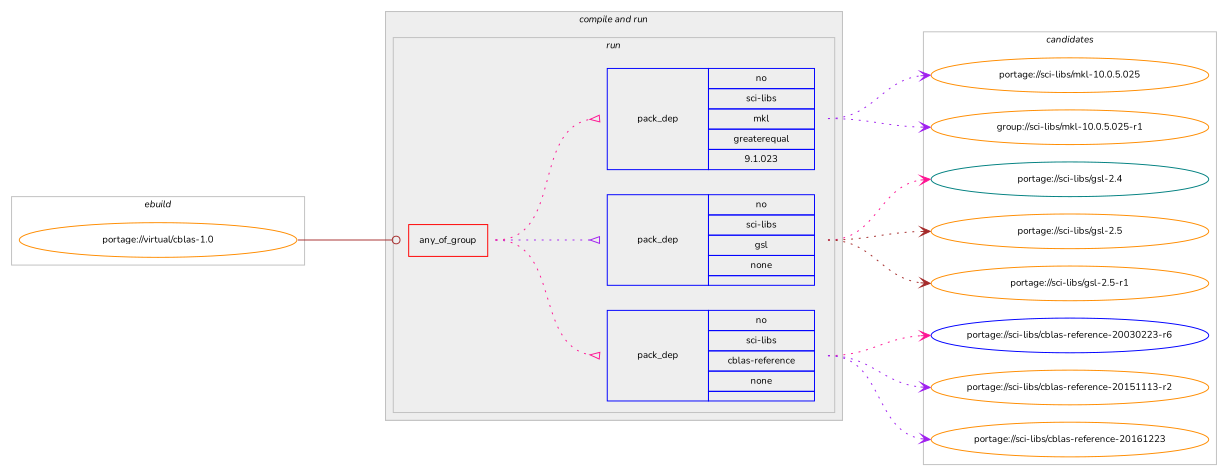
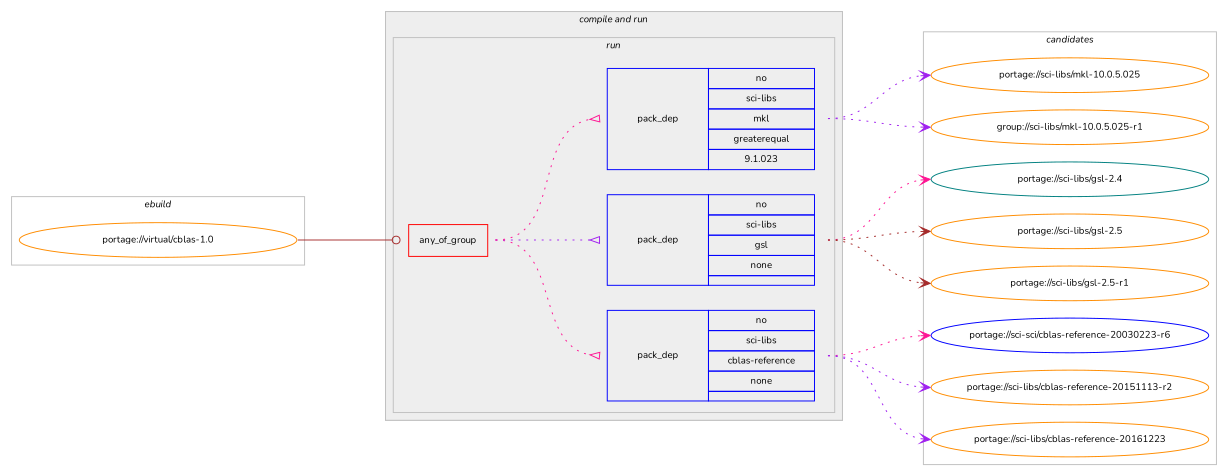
node "portage://sci-libs/cblas-reference-20030223-r6": label "portage://sci-libs/cblas-reference-20030223-r6" -> "portage://sci-sci/cblas-reference-20030223-r6"
